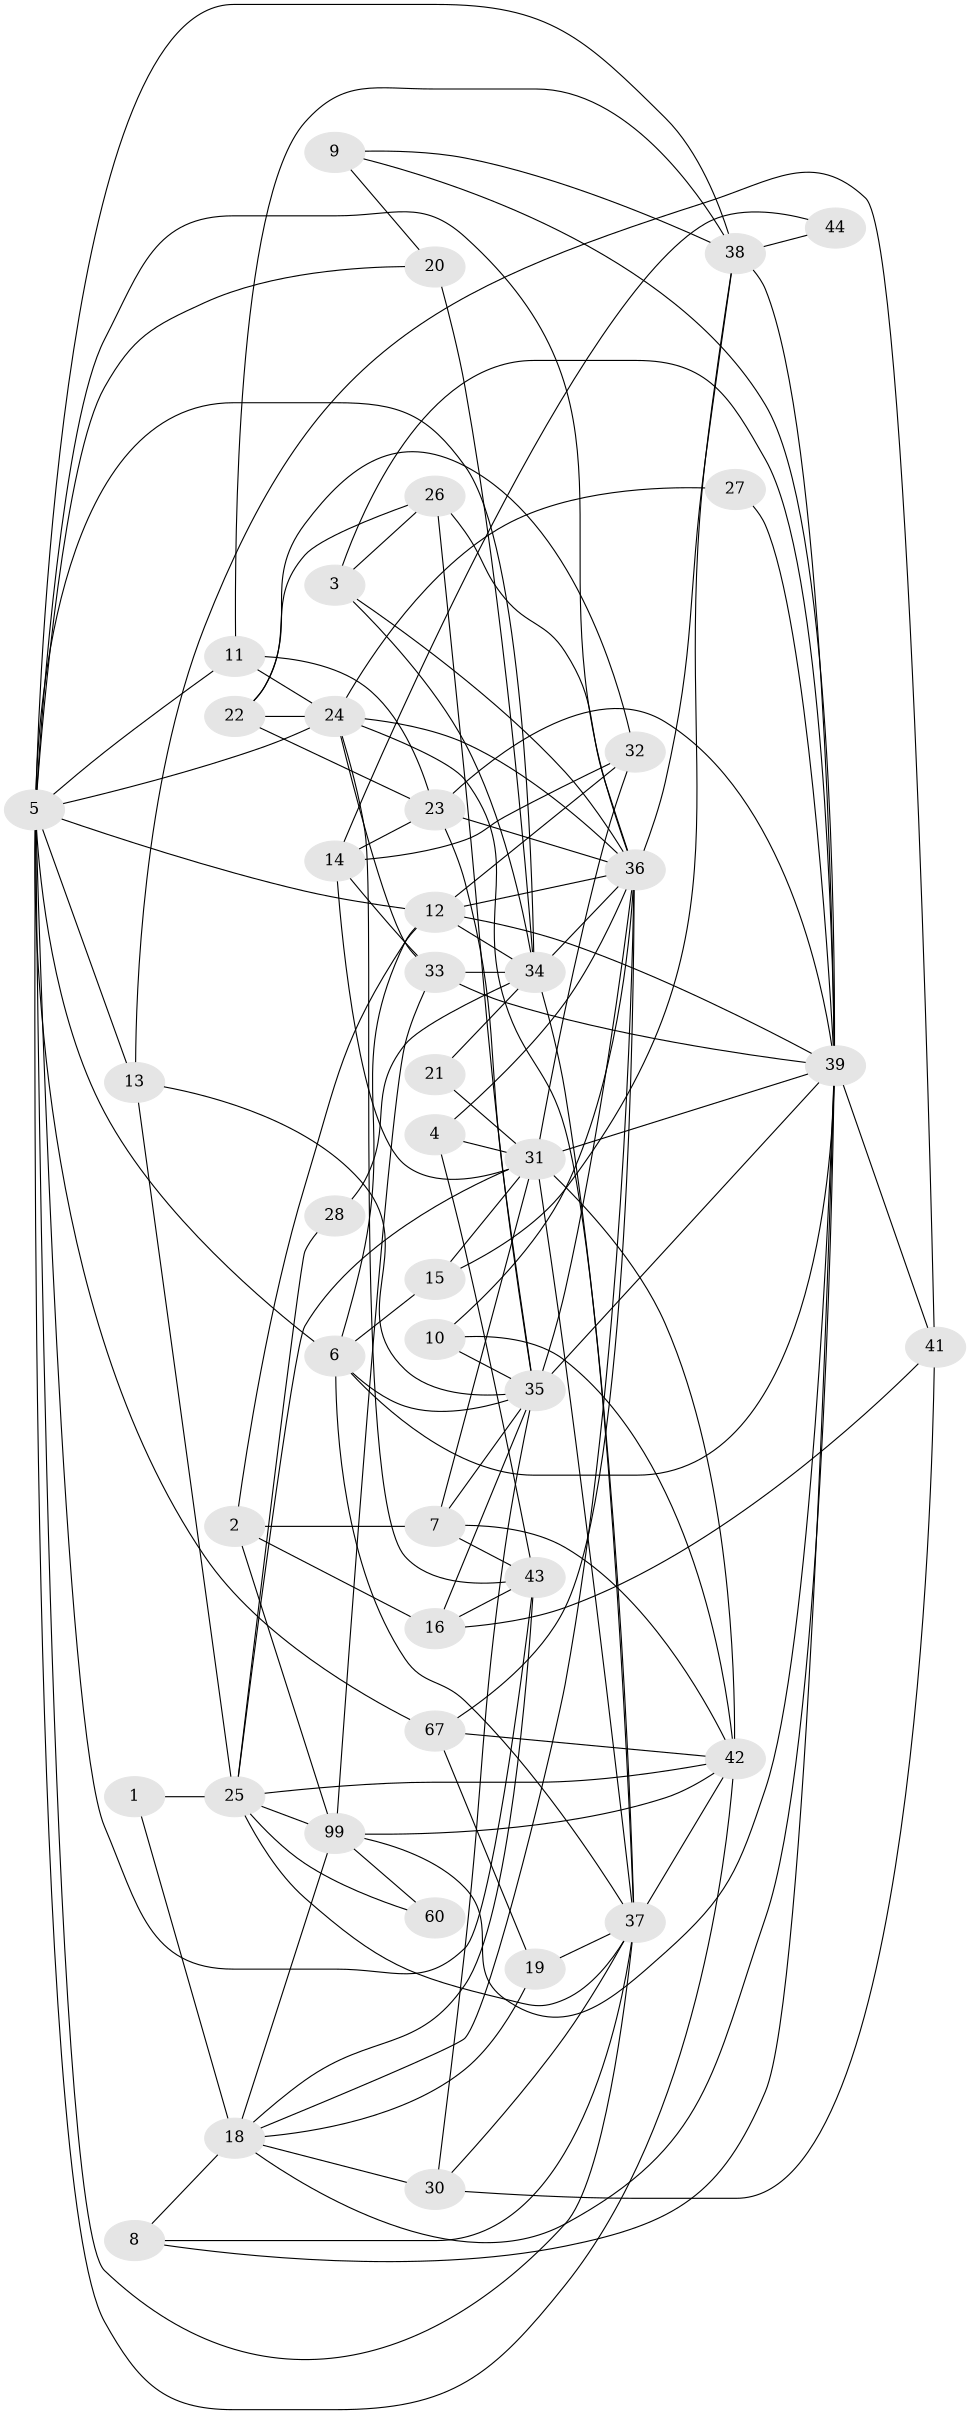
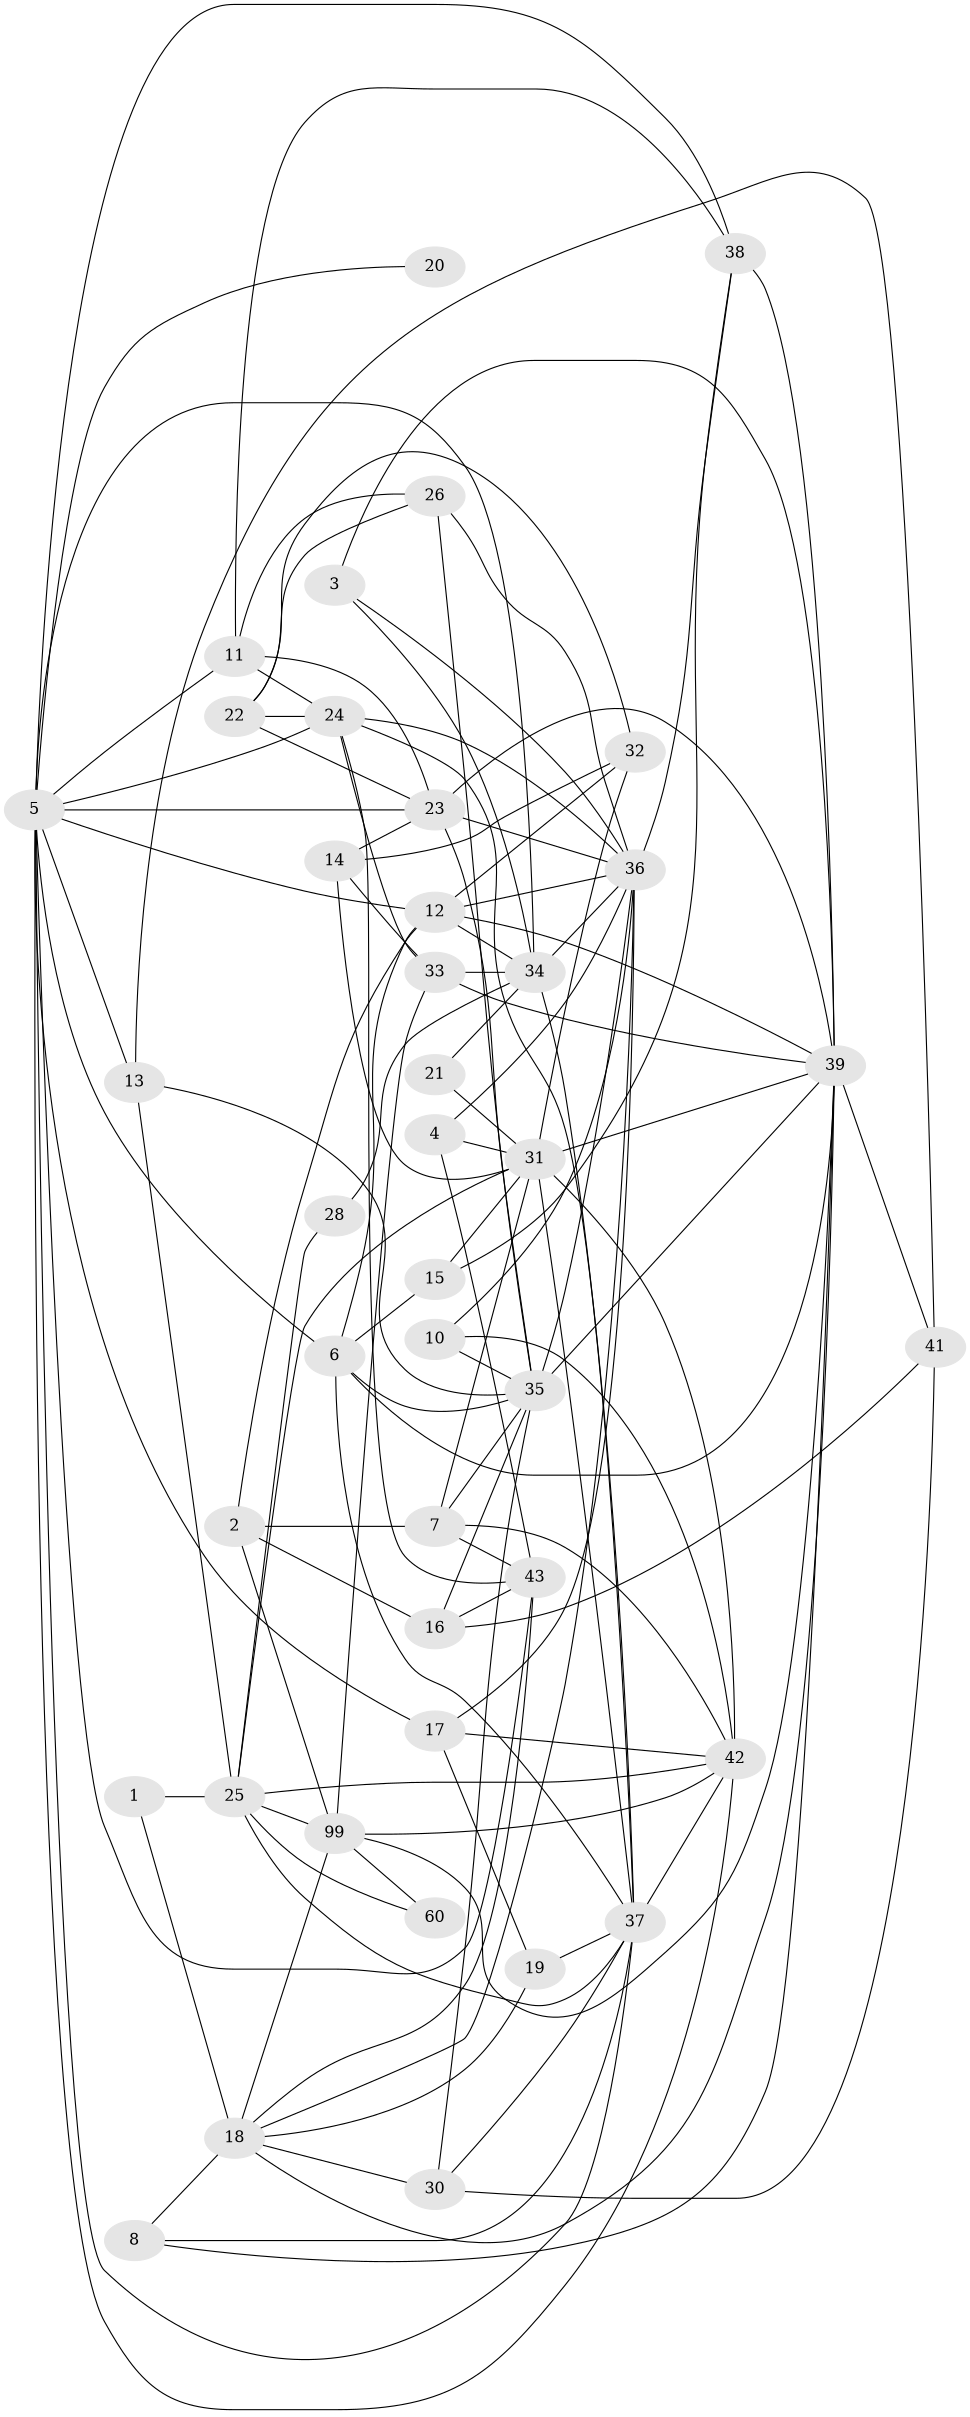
node "9": removed
edge "5" -- "36": now "5" -- "23"
node "44": removed
node "27": removed
edge "26" -- "3": now "26" -- "11"
edge "20" -- "34": removed
node "67": label "67" -> "17"
